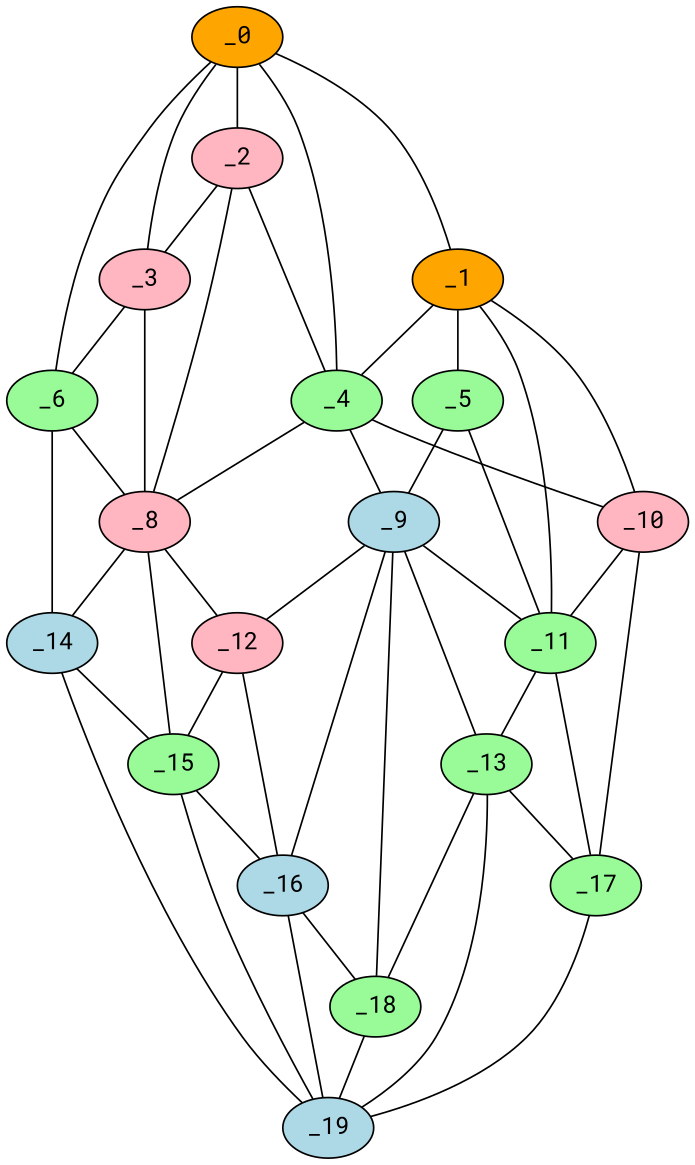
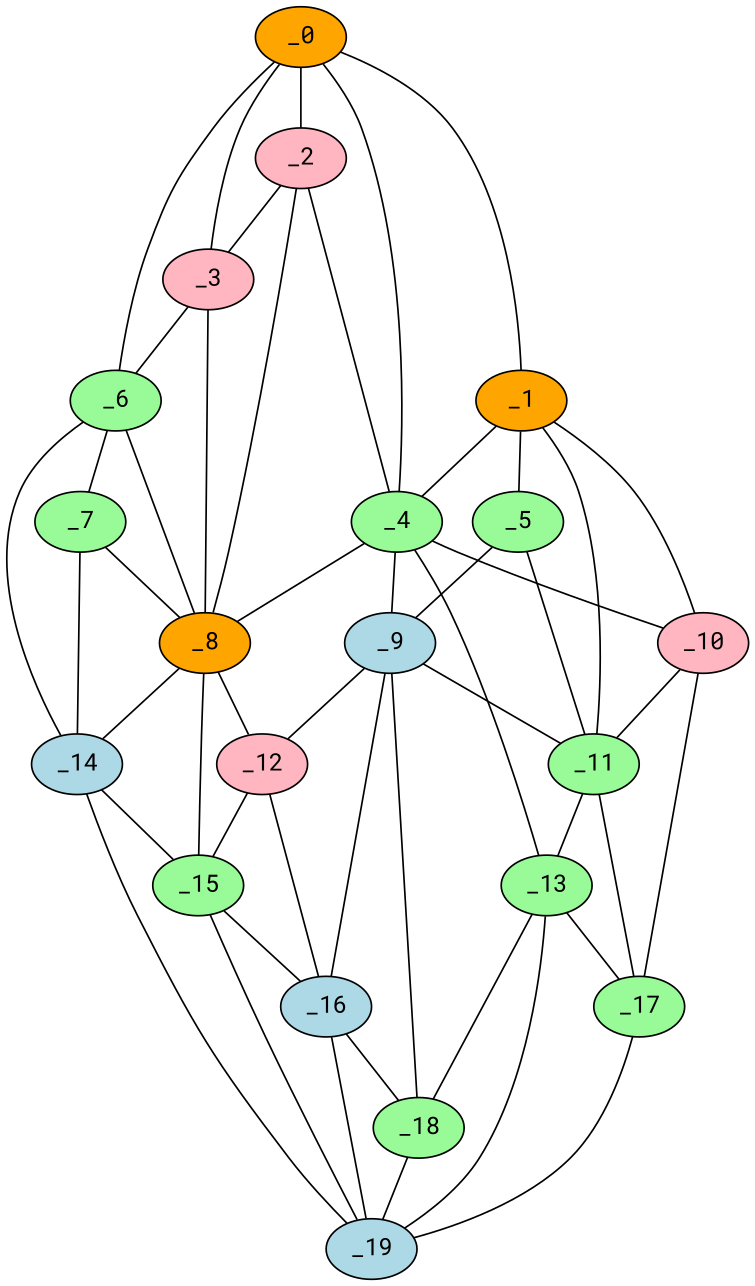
node "_7": added
node "_8": fillcolor lightpink -> orange
edge "_9" -- "_13": now "_4" -- "_13"
